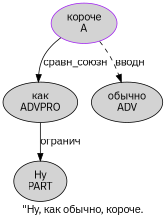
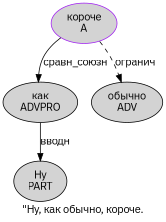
edge "короче A" -> "обычно ADV": label "вводн" -> "огранич"
edge "как ADVPRO" -> "Ну PART": label "огранич" -> "вводн"
